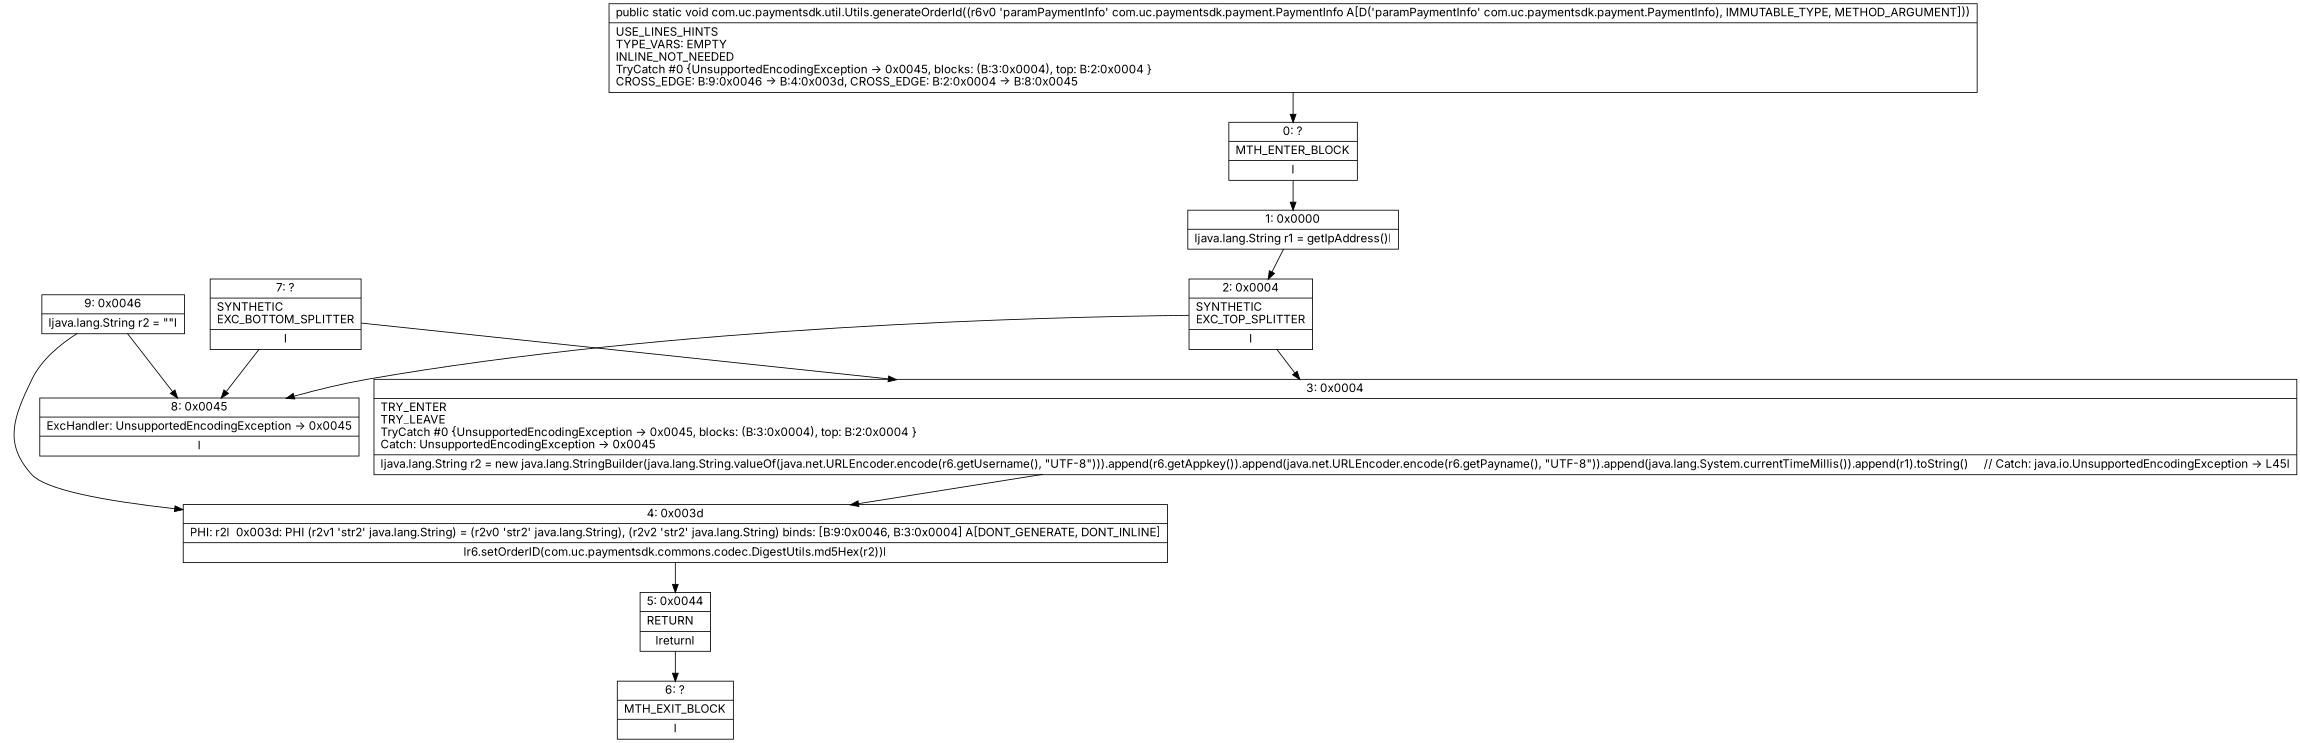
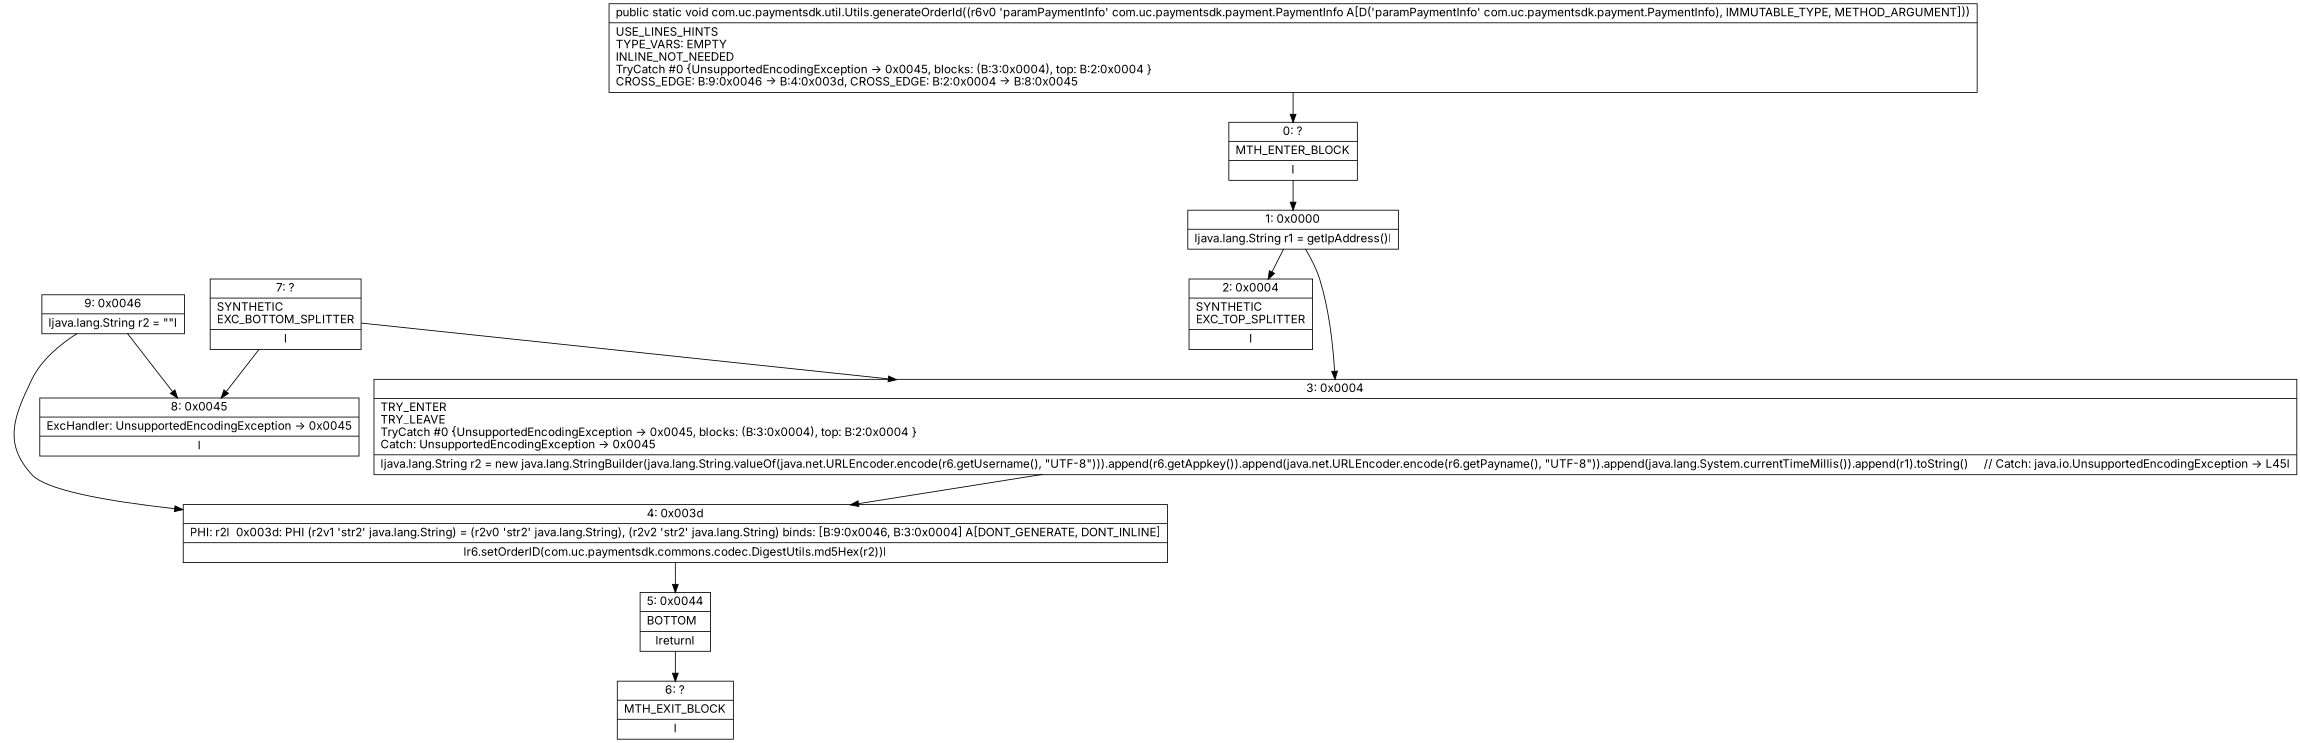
edge "2: 0x0004" -> "8: 0x0045": removed
edge "2: 0x0004" -> "3: 0x0004": now "1: 0x0000" -> "3: 0x0004"
node "5: 0x0044": text "RETURN" -> "BOTTOM"
